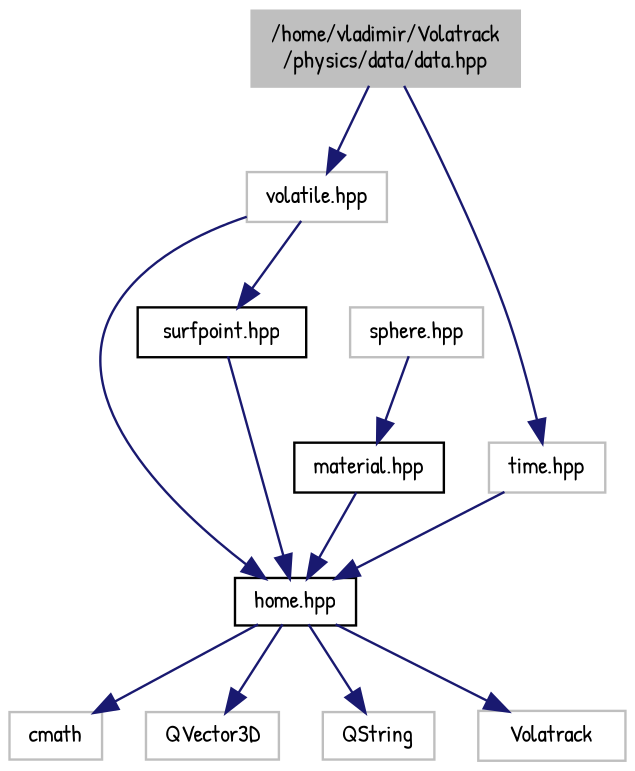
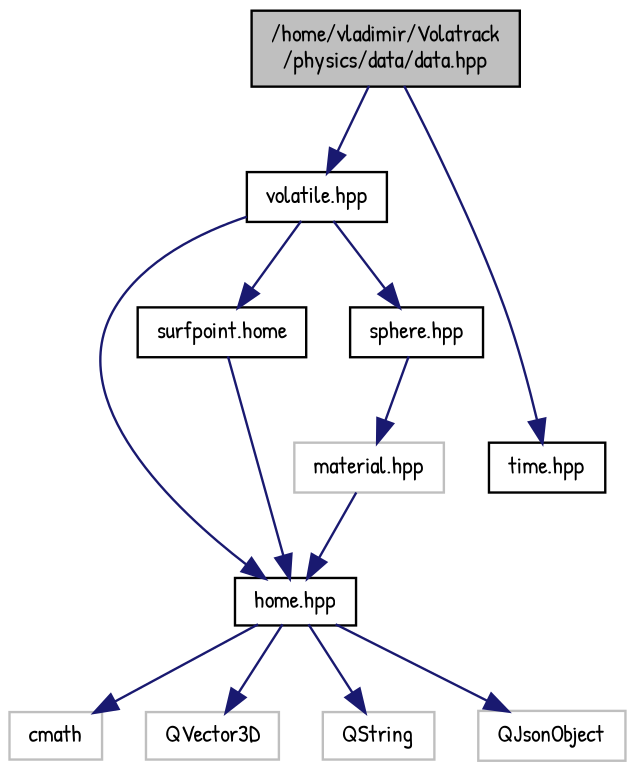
node "/home/vladimir/Volatrack /physics/data/data.hpp": color grey75 -> black
node "volatile.hpp": color grey75 -> black
edge "volatile.hpp" -> "sphere.hpp": added
node "surfpoint.hpp": label "surfpoint.hpp" -> "surfpoint.home"
node "sphere.hpp": color grey75 -> black
node "material.hpp": color black -> grey75
node "time.hpp": color grey75 -> black
edge "time.hpp" -> "home.hpp": removed
node "Volatrack": label "Volatrack" -> "QJsonObject"
